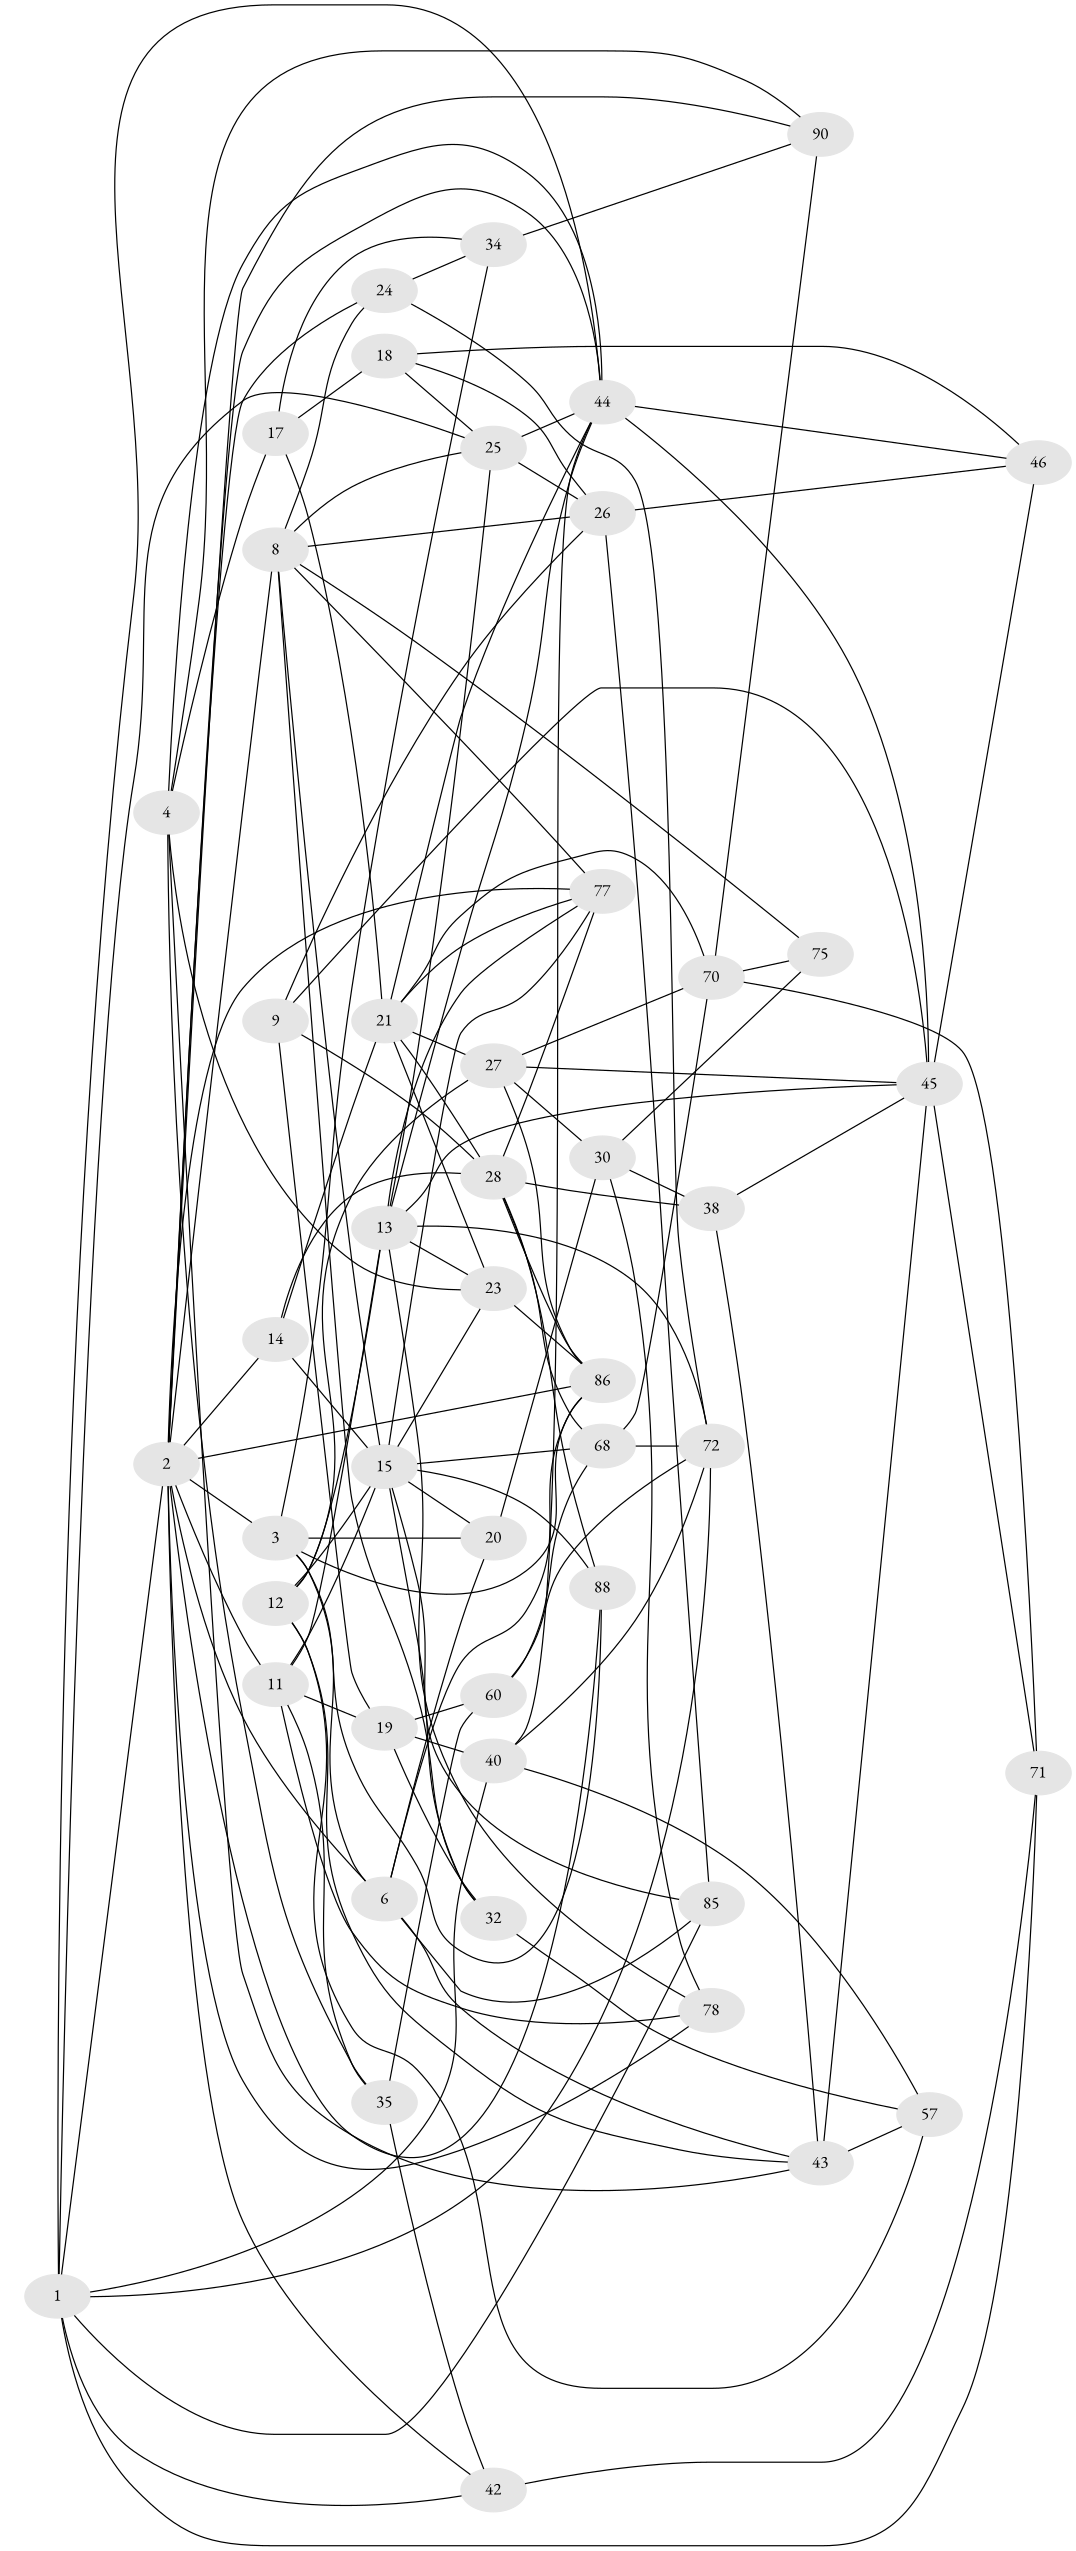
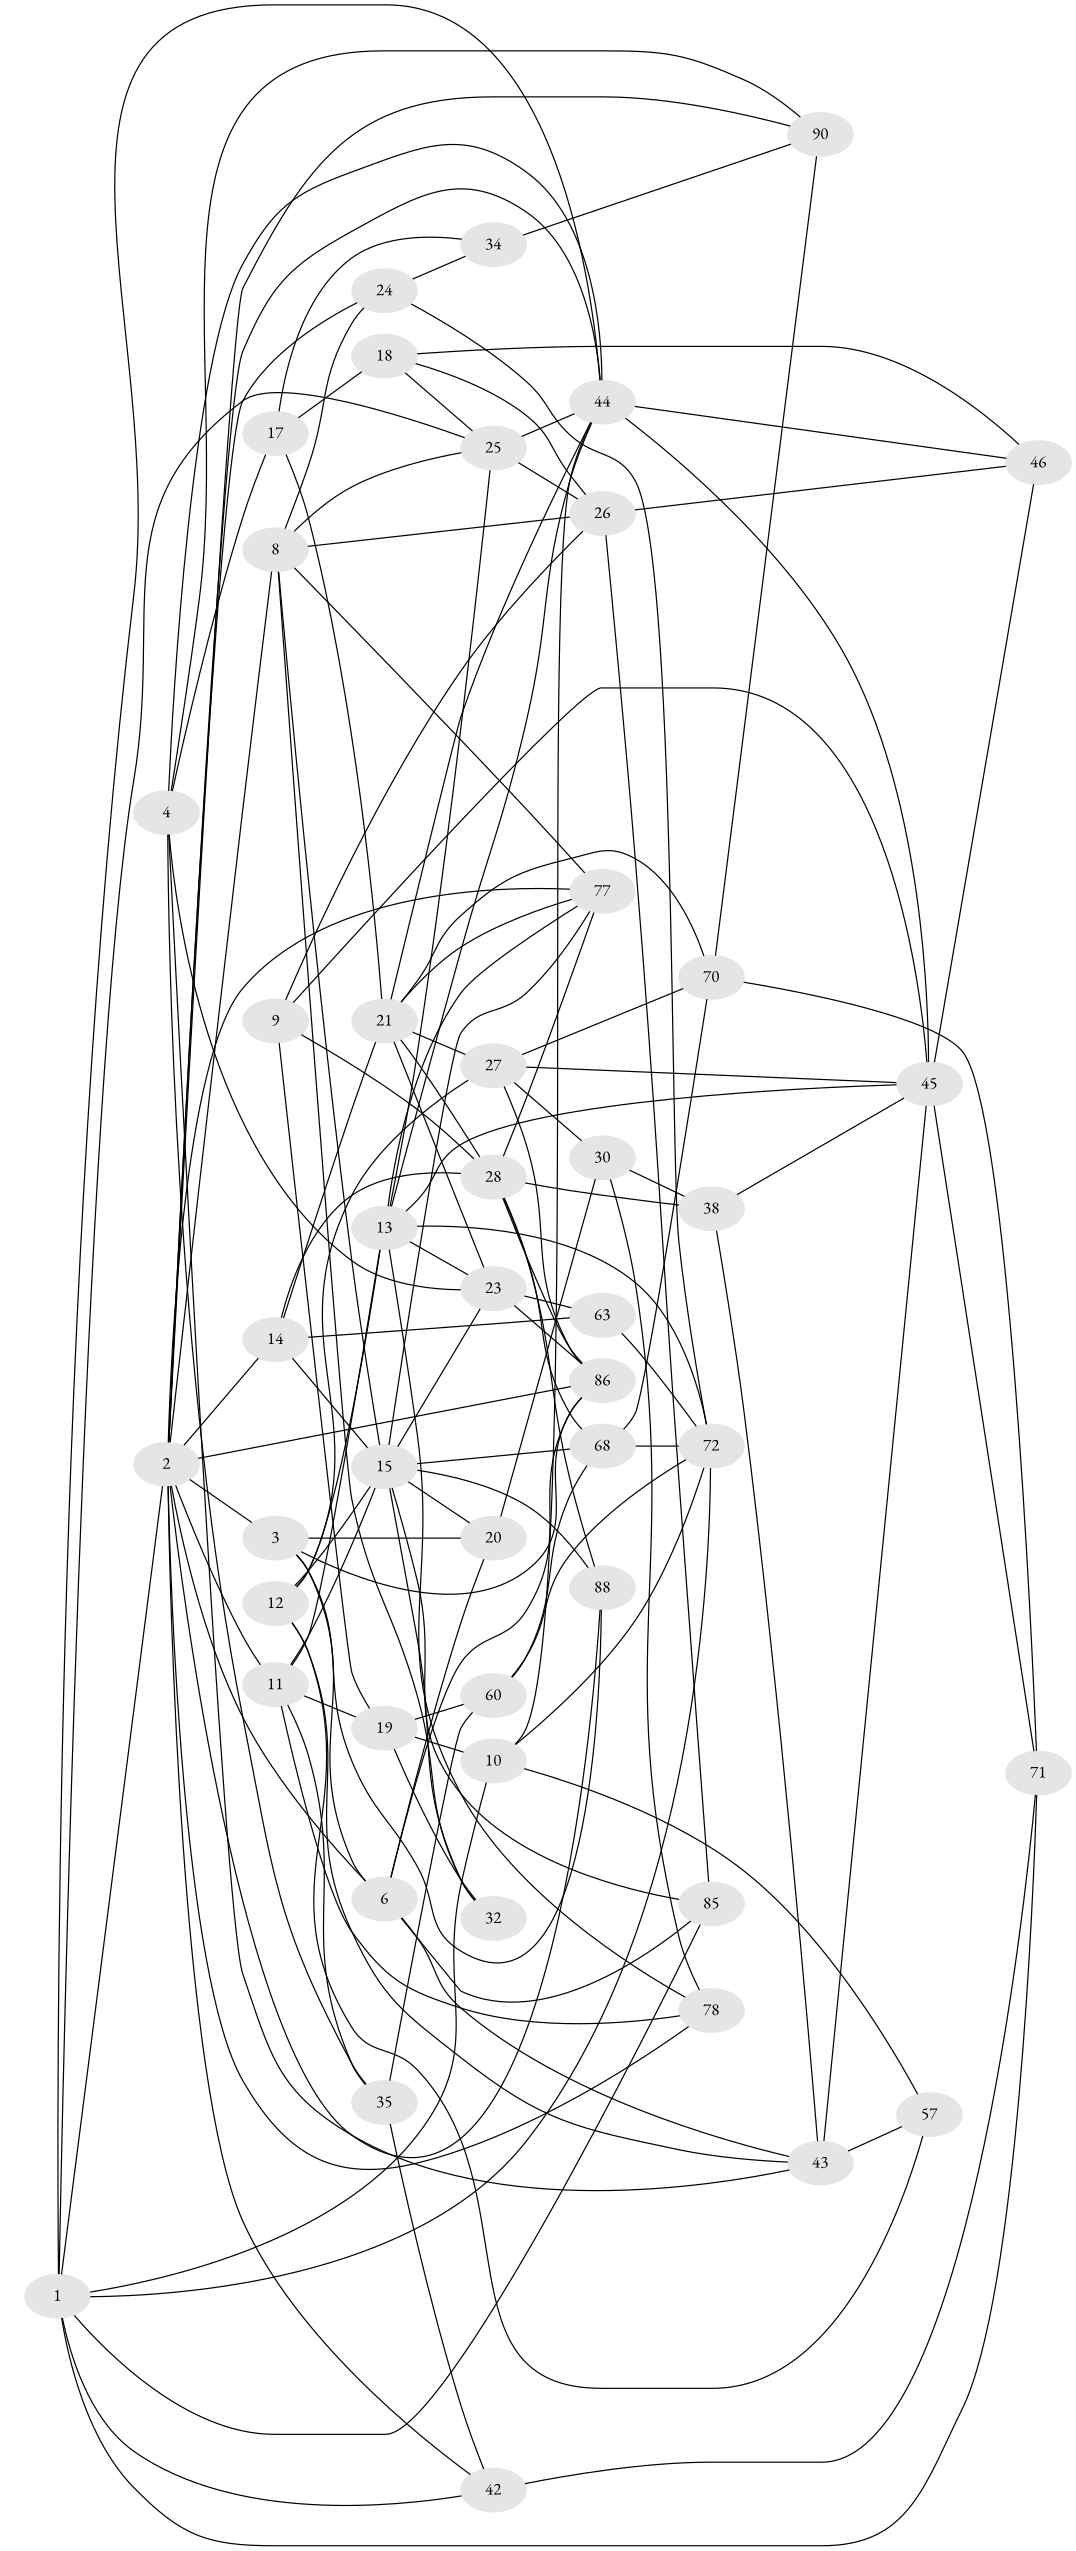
edge "34" -- "3": removed
node "75": removed
node "63": added
node "40": label "40" -> "10"
edge "32" -- "57": removed
